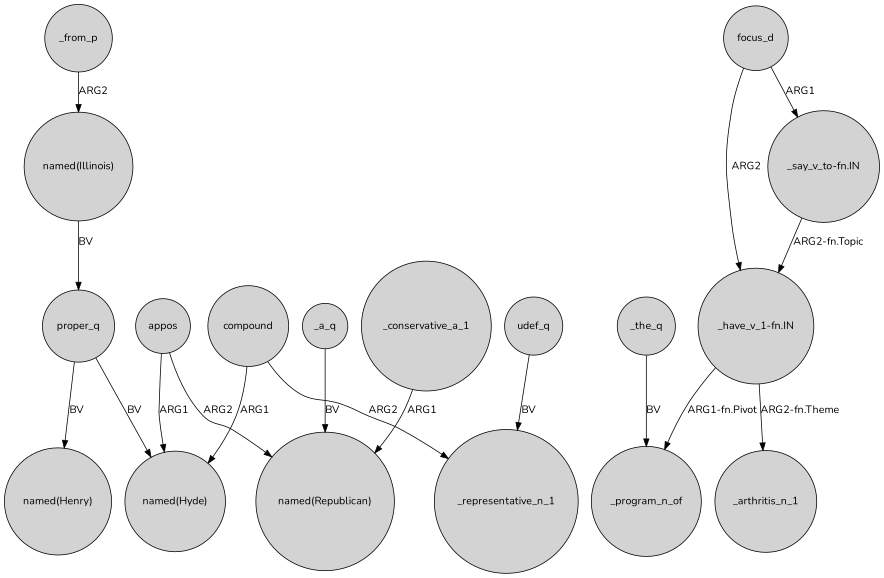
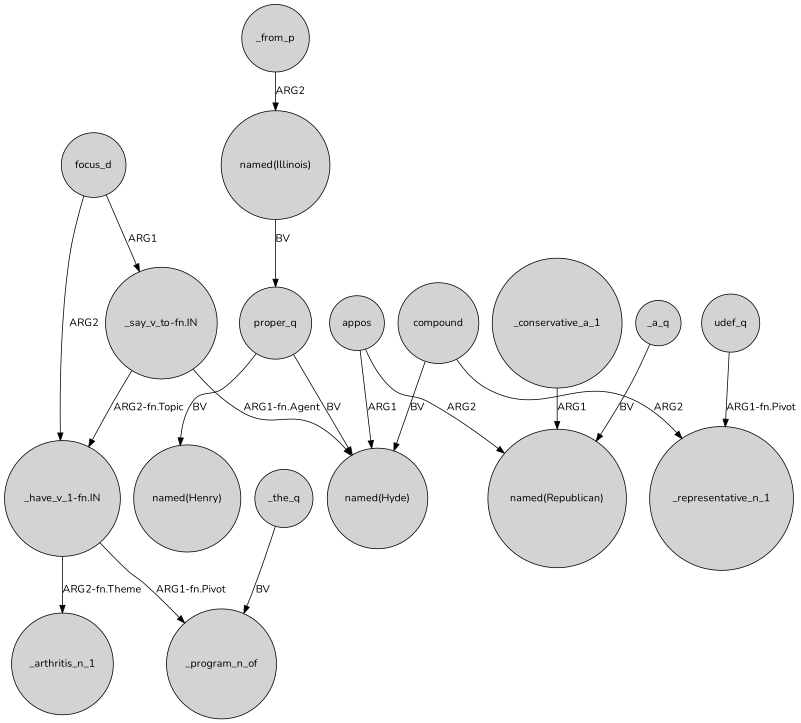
edge "compound" -> "named(Hyde)": label "ARG1" -> "BV"
edge "udef_q" -> "_representative_n_1": label "BV" -> "ARG1-fn.Pivot"
edge "_say_v_to-fn.IN" -> "named(Hyde)": added, label "ARG1-fn.Agent"
